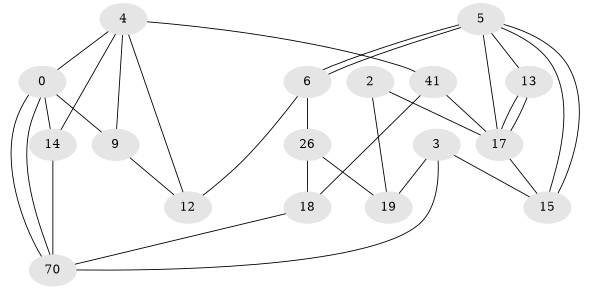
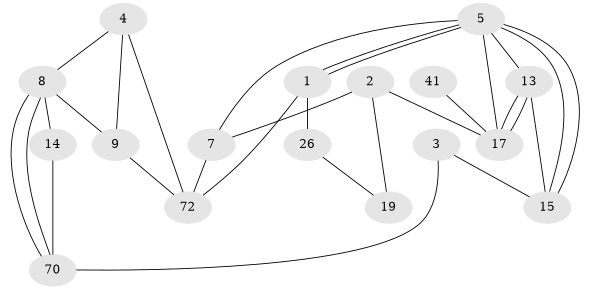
edge "4" -- "41": removed
node "0": label "0" -> "8"
edge "4" -- "14": removed
node "6": label "6" -> "1"
node "7": added
edge "3" -- "19": removed
edge "17" -- "15": now "13" -- "15"
node "12": label "12" -> "72"
node "18": removed
